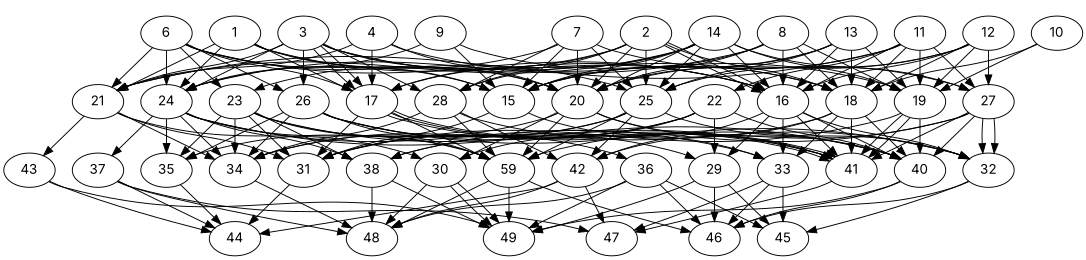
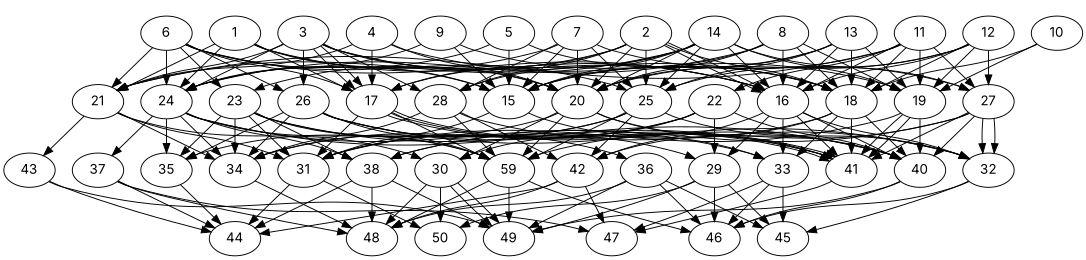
node "5": added
edge "38" -> "44": added
node "50": added
